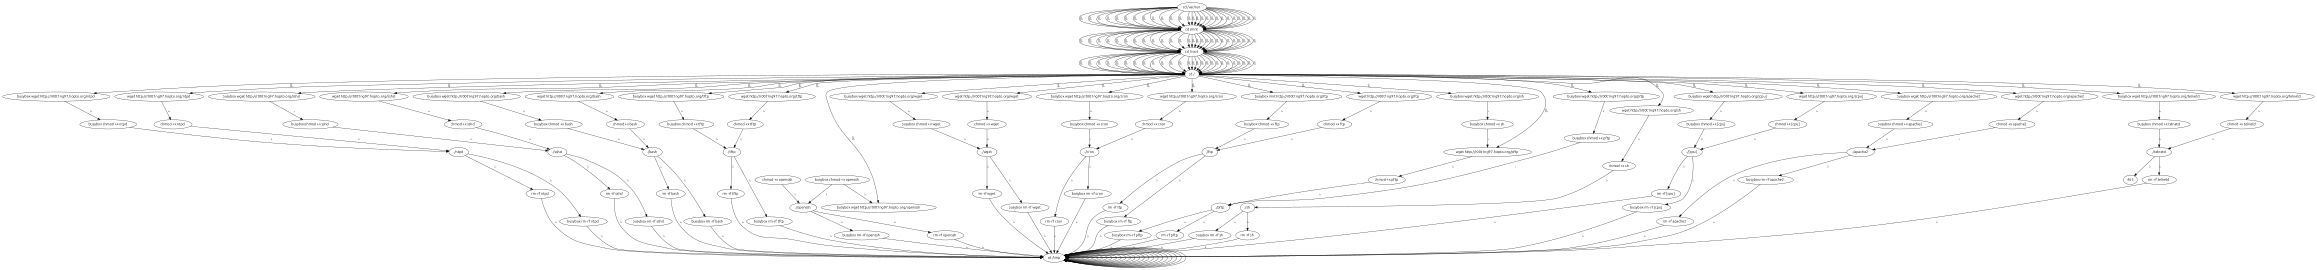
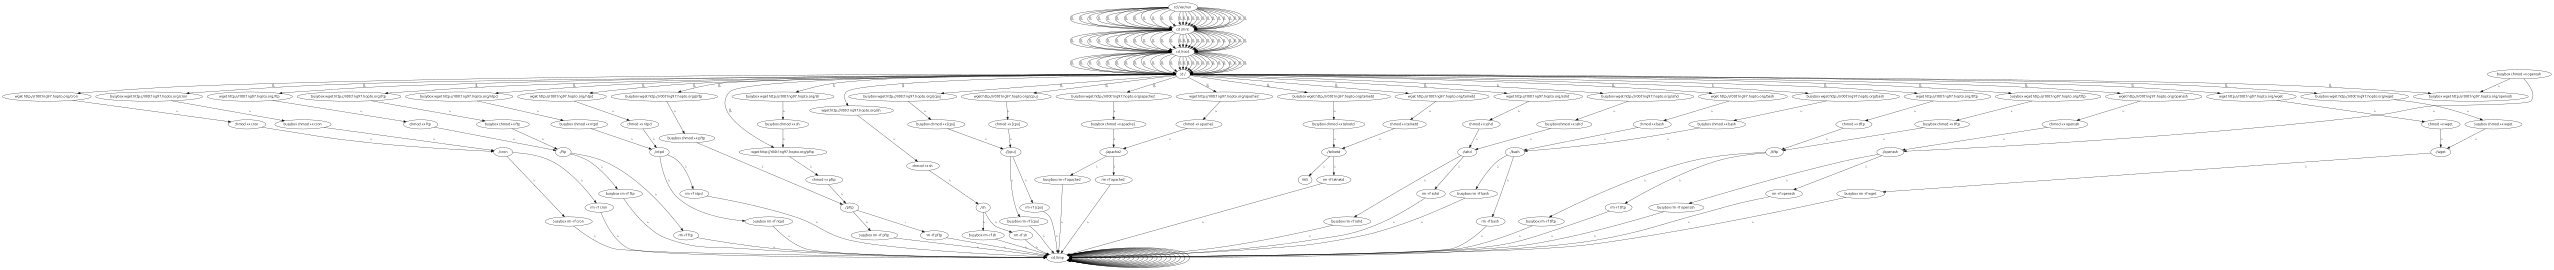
node "busybox mnt http://r00t1ng97.hopto.org/ftp": label "busybox mnt http://r00t1ng97.hopto.org/ftp" -> "busybox wget http://r00t1ng97.hopto.org/ftp"
node "wget http://r00t1ng97.hopto.org/openssh": added
node "rm -rf wget": removed
